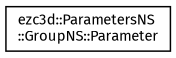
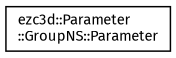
node "ezc3d::ParametersNS ::GroupNS::Parameter": label "ezc3d::ParametersNS ::GroupNS::Parameter" -> "ezc3d::Parameter ::GroupNS::Parameter"
